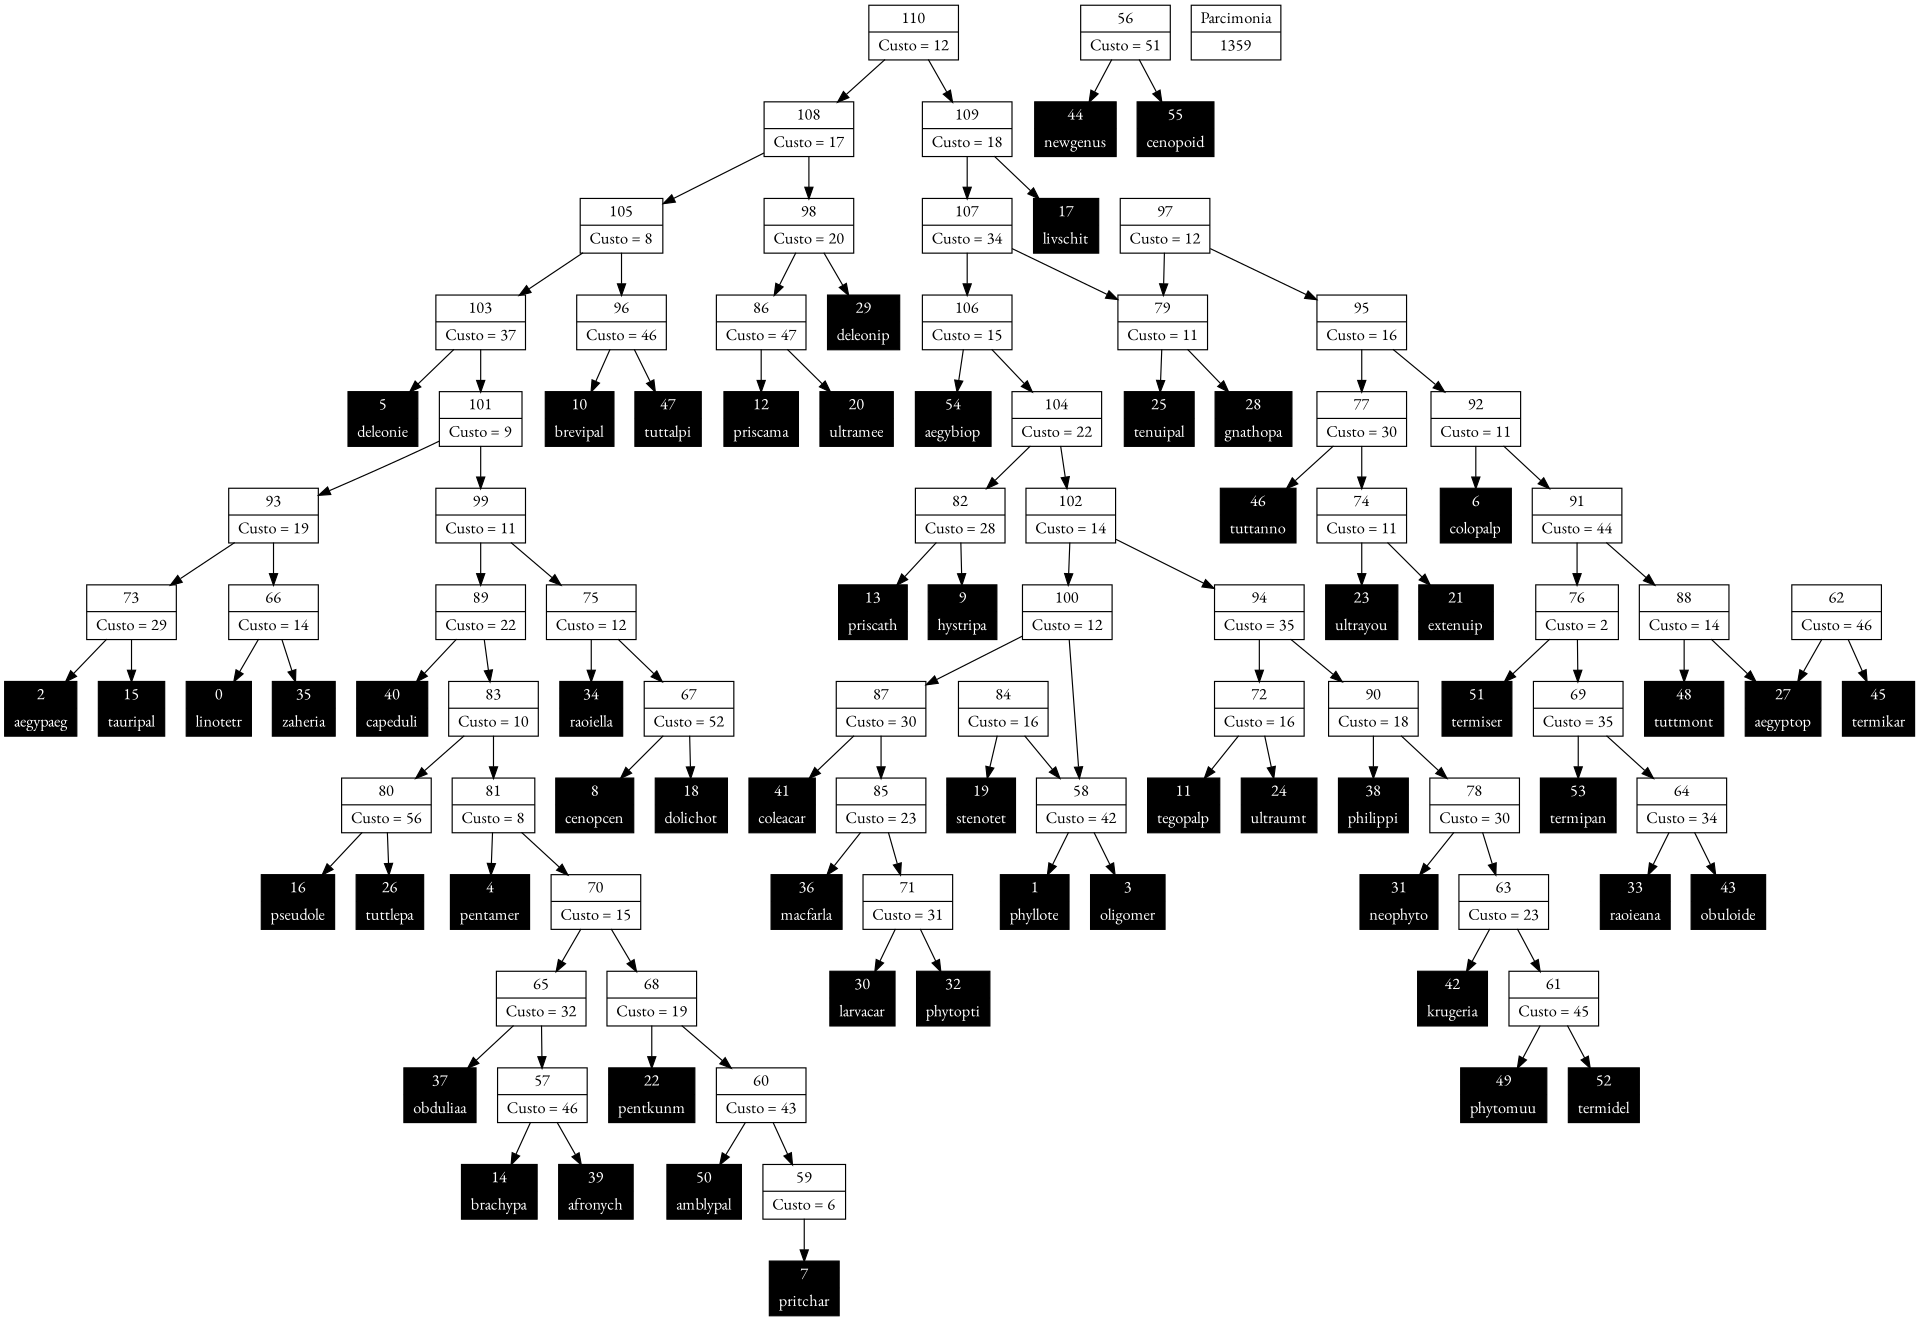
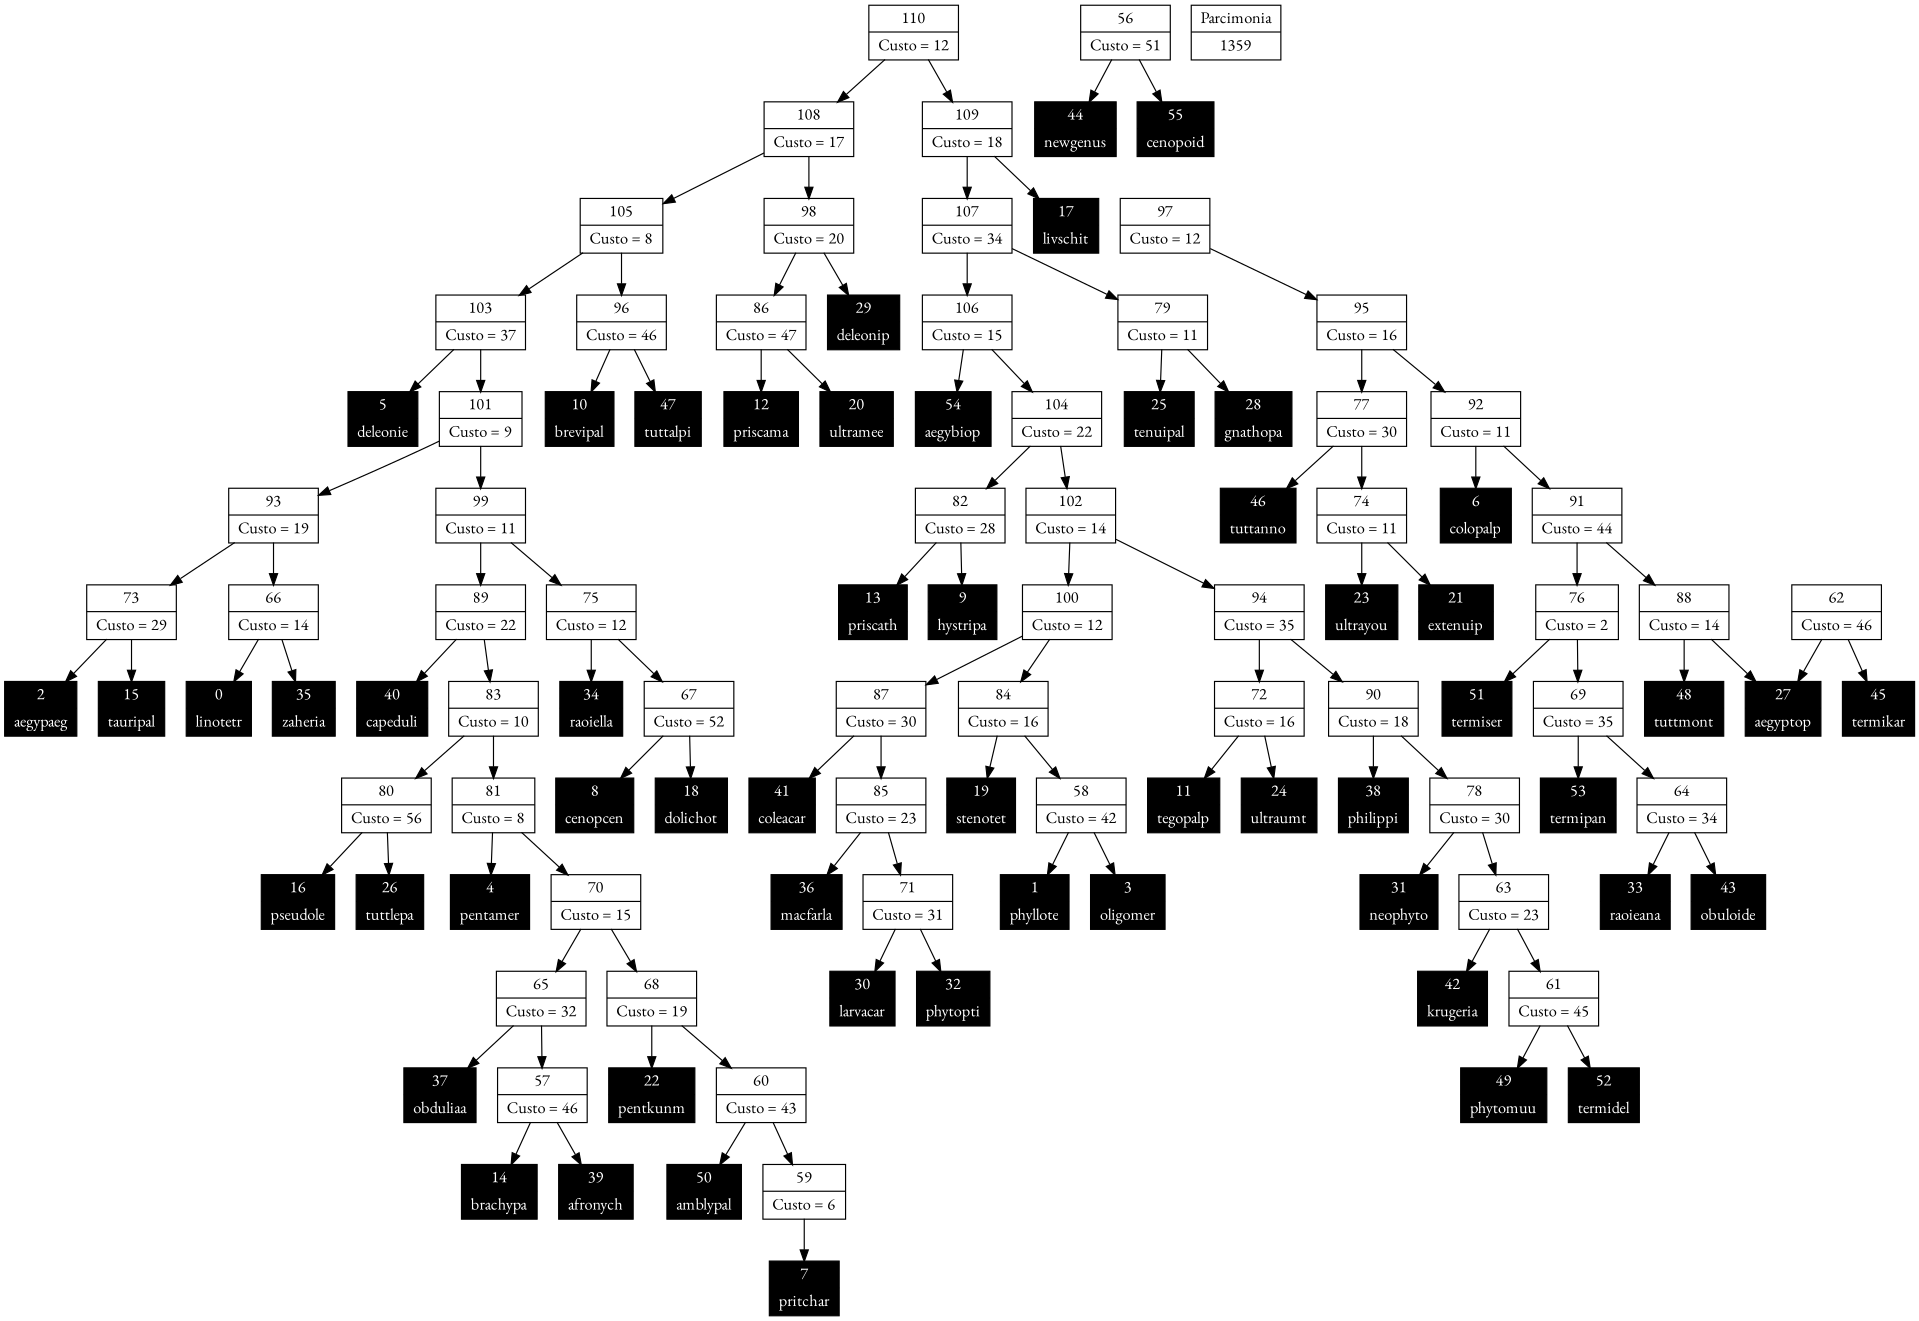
edge "97" -> "79": removed
edge "100" -> "58": now "100" -> "84"
